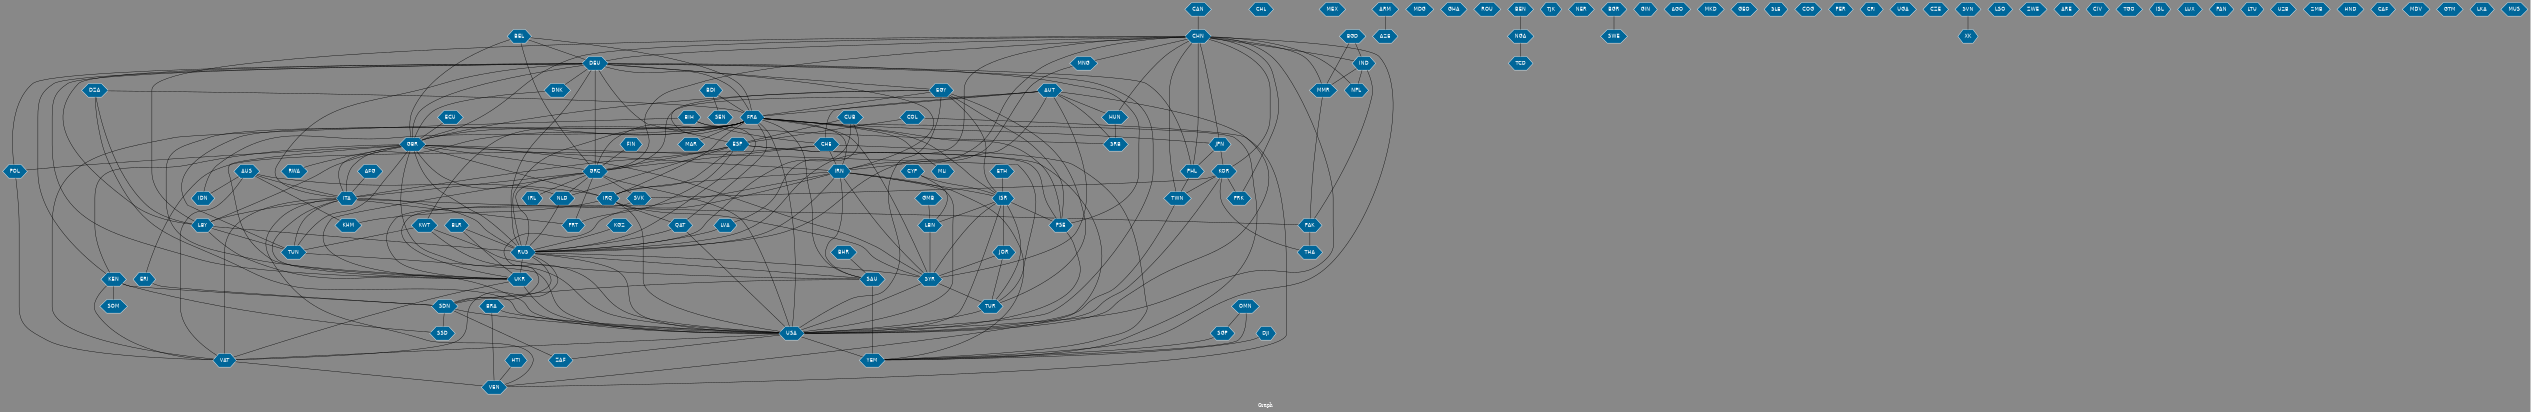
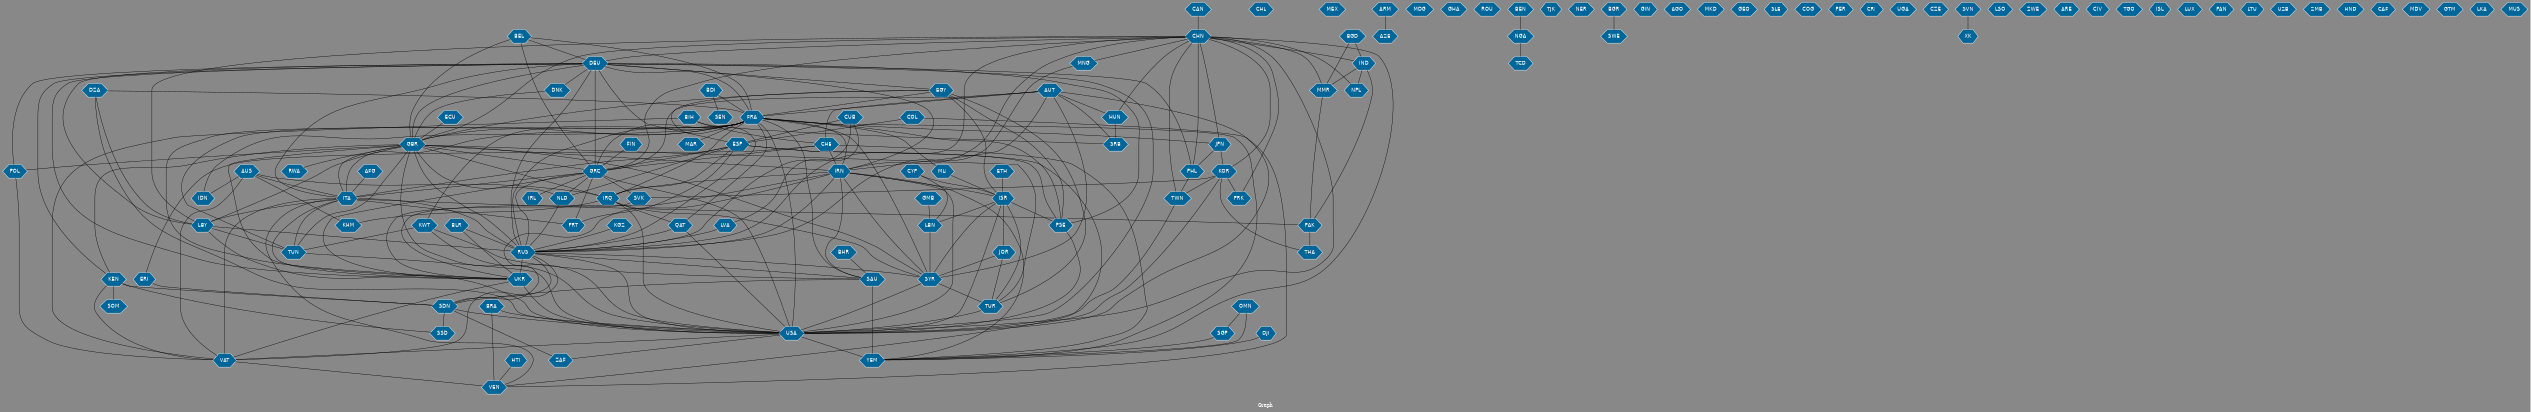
edge "FRA" -- "ISR": now "MLI" -- "ISR"
edge "EGY" -- "USA": removed
